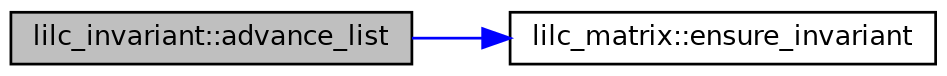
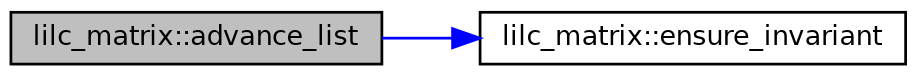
node "lilc_invariant::advance_list": label "lilc_invariant::advance_list" -> "lilc_matrix::advance_list"
